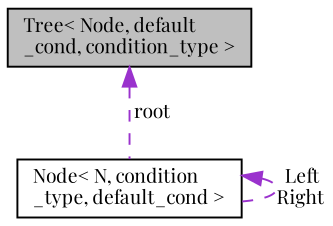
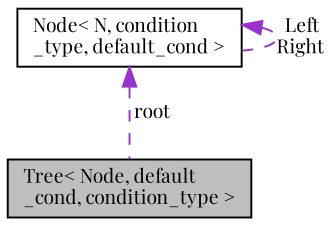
edge "Node< N, condition _type, default_cond >" -> "Tree< Node, default _cond, condition_type >": reversed
